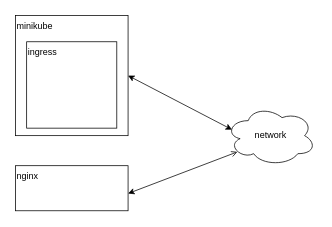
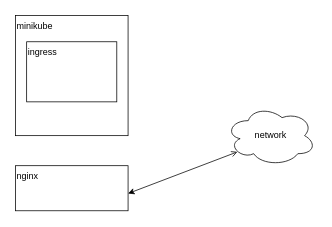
node "ingress": size 90x86 -> 90x60
edge "minikube" -- "network": removed
